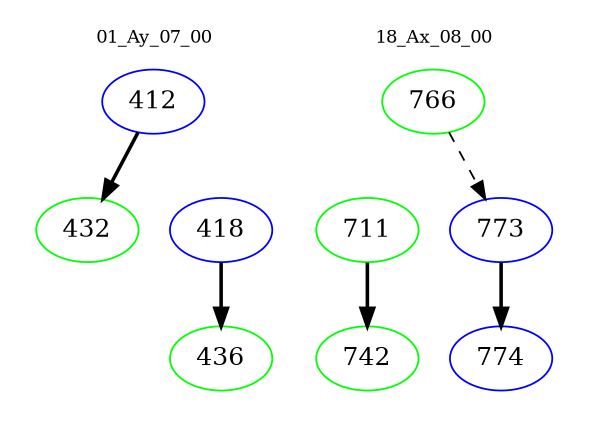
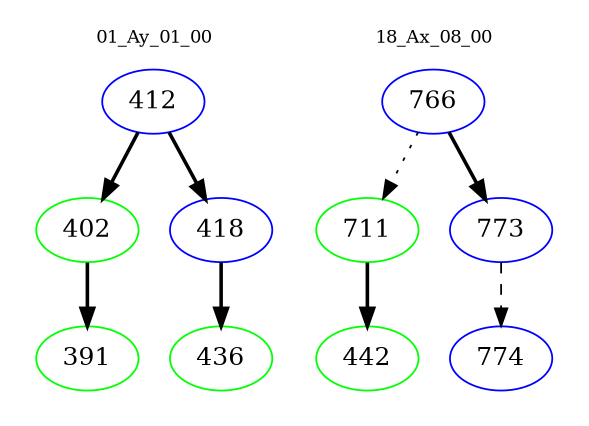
cluster "01_Ay_07_00": label "01_Ay_07_00" -> "01_Ay_01_00"
node "766": color green -> blue
edge "766" -> "711": added
edge "412" -> "418": added
edge "766" -> "773": style dashed -> bold
node "432": label "432" -> "402"
edge "773" -> "774": style bold -> dashed
node "391": added
node "742": label "742" -> "442"
